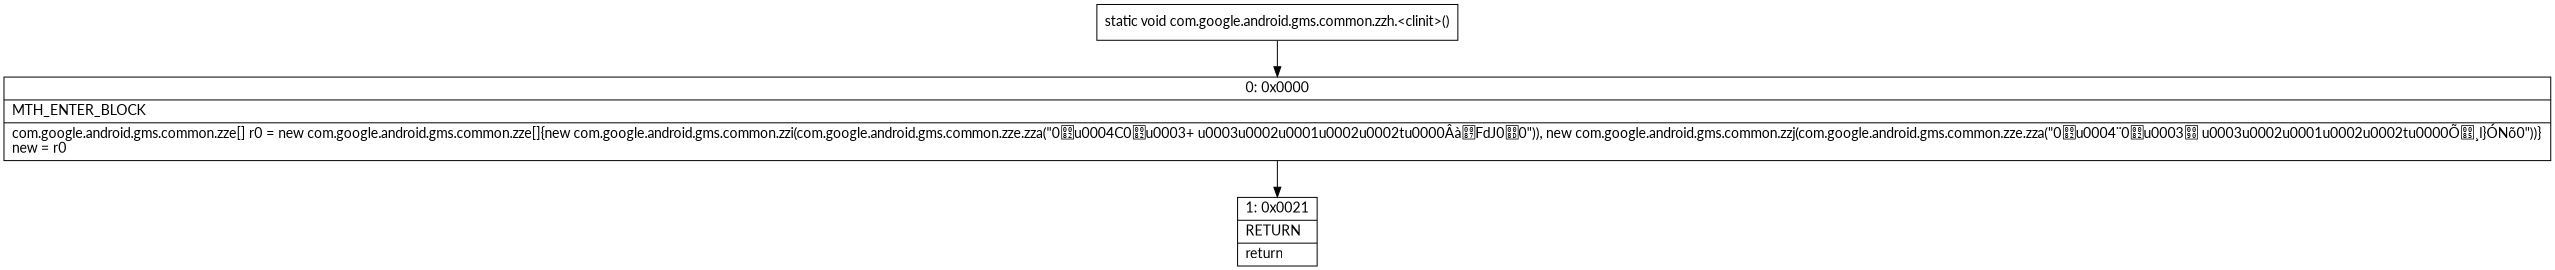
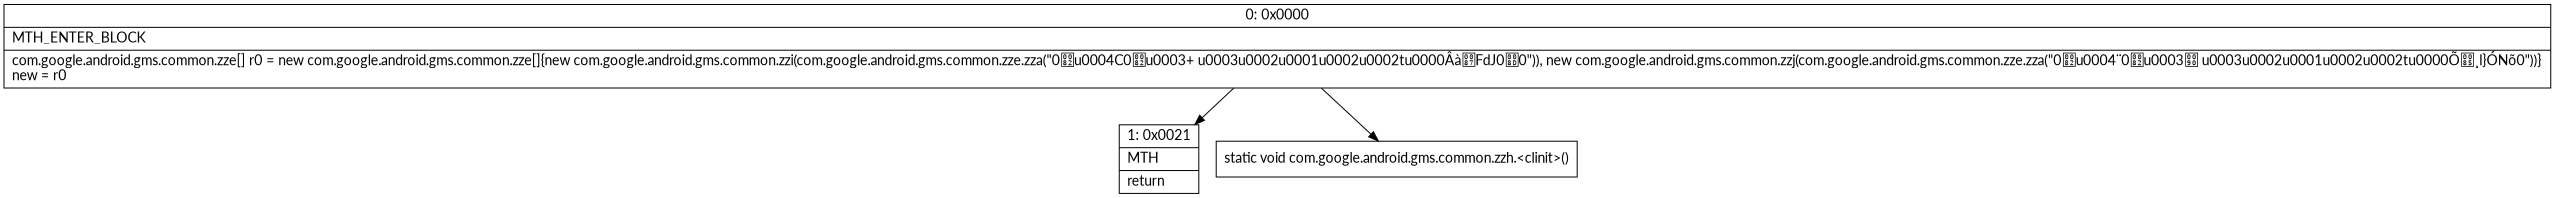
edge "static void com.google.android.gms.common.zzh.<clinit>()" -> "0: 0x0000": reversed
node "1: 0x0021": text "RETURN" -> "MTH"
